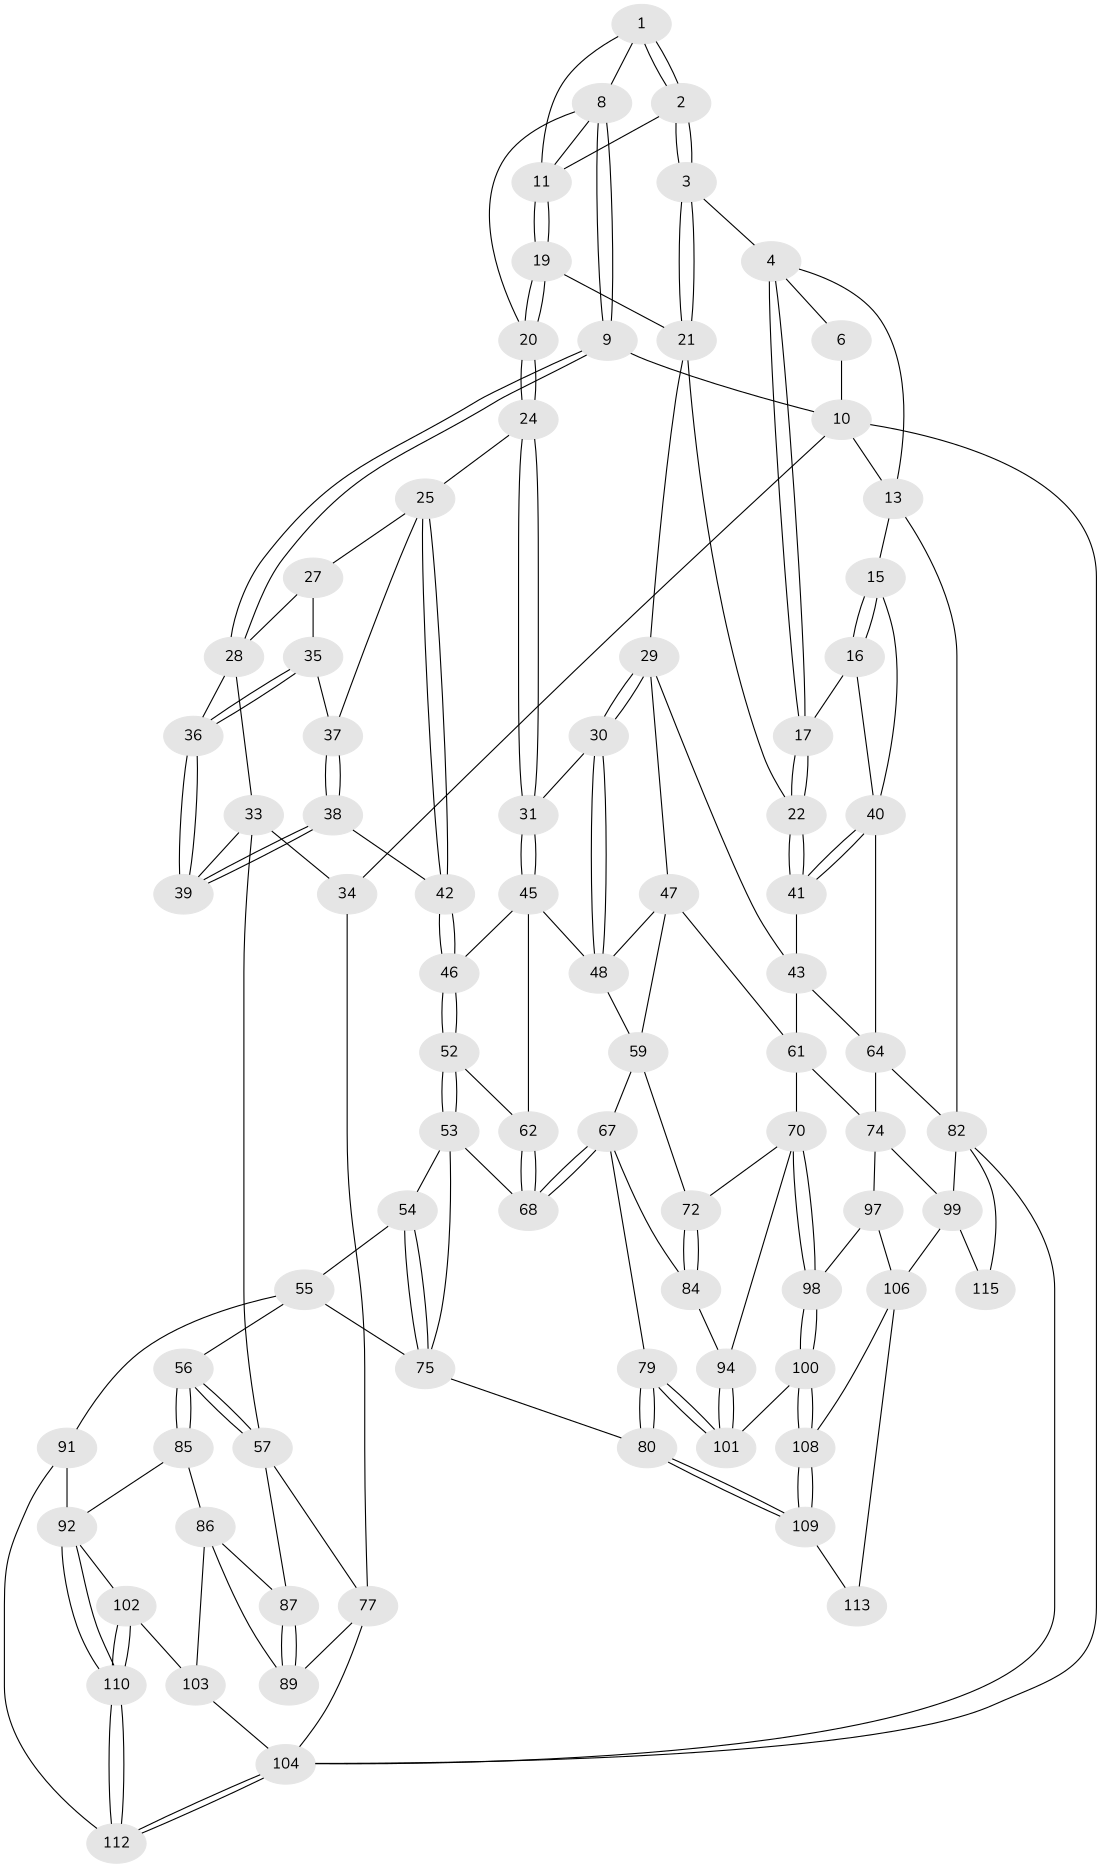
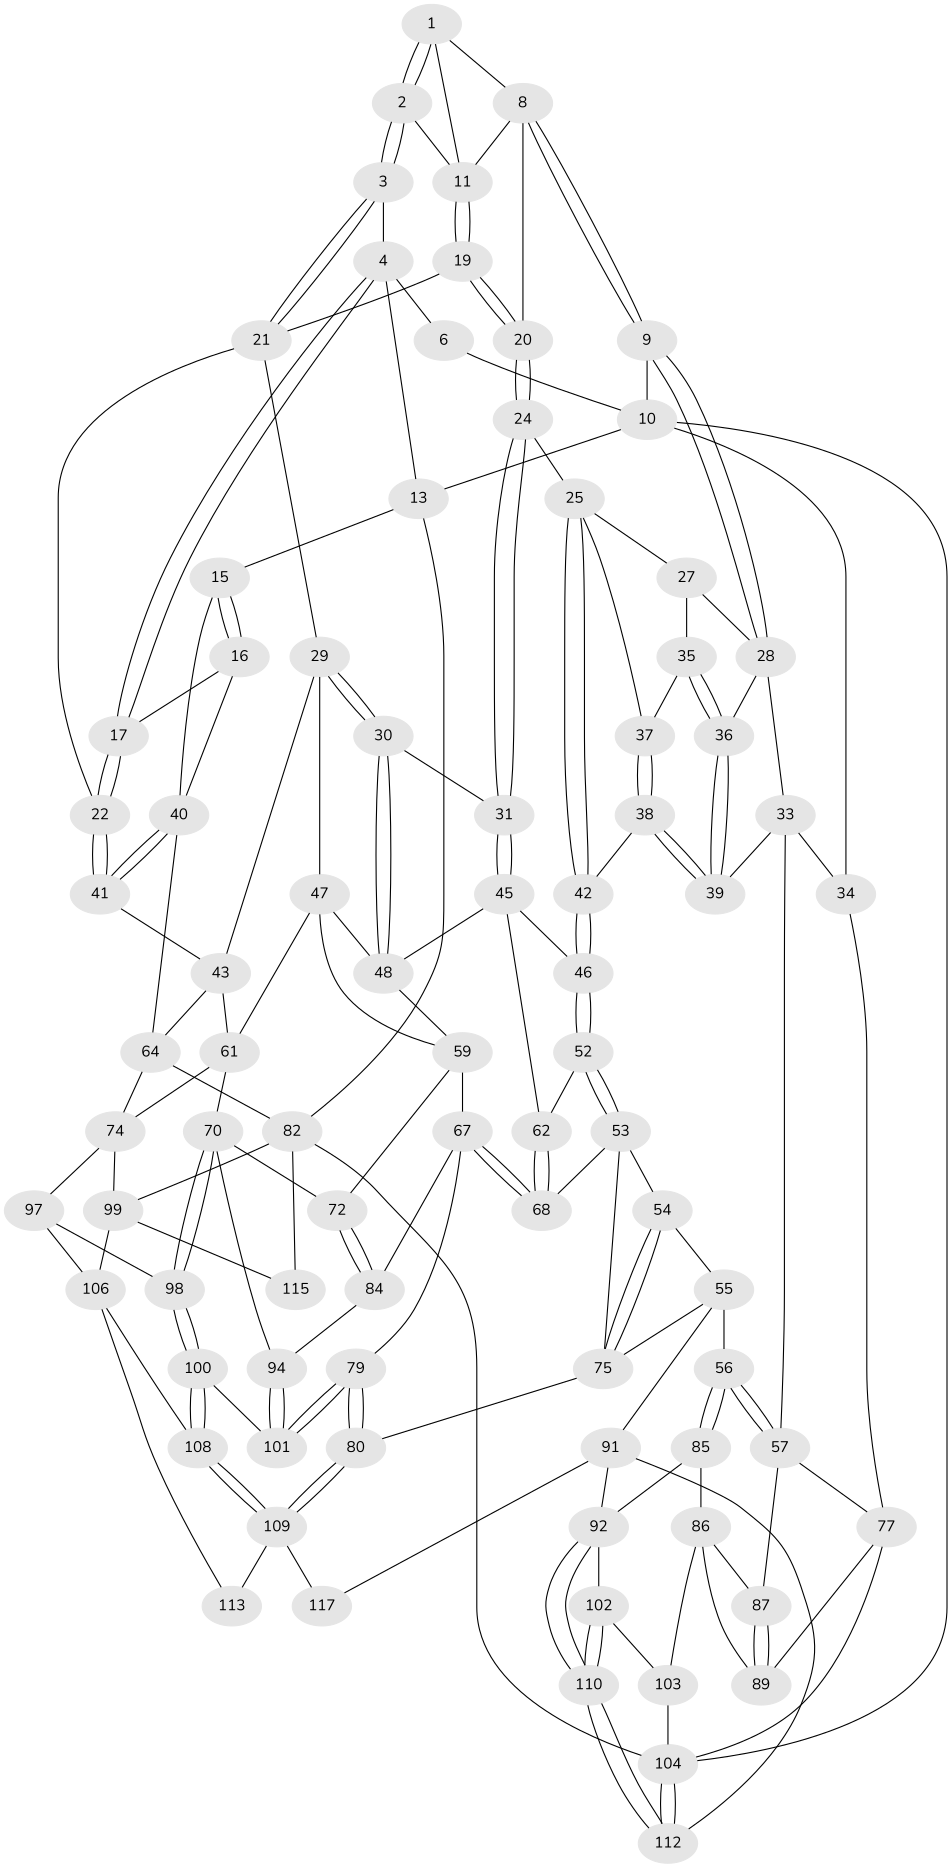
node "117": added
